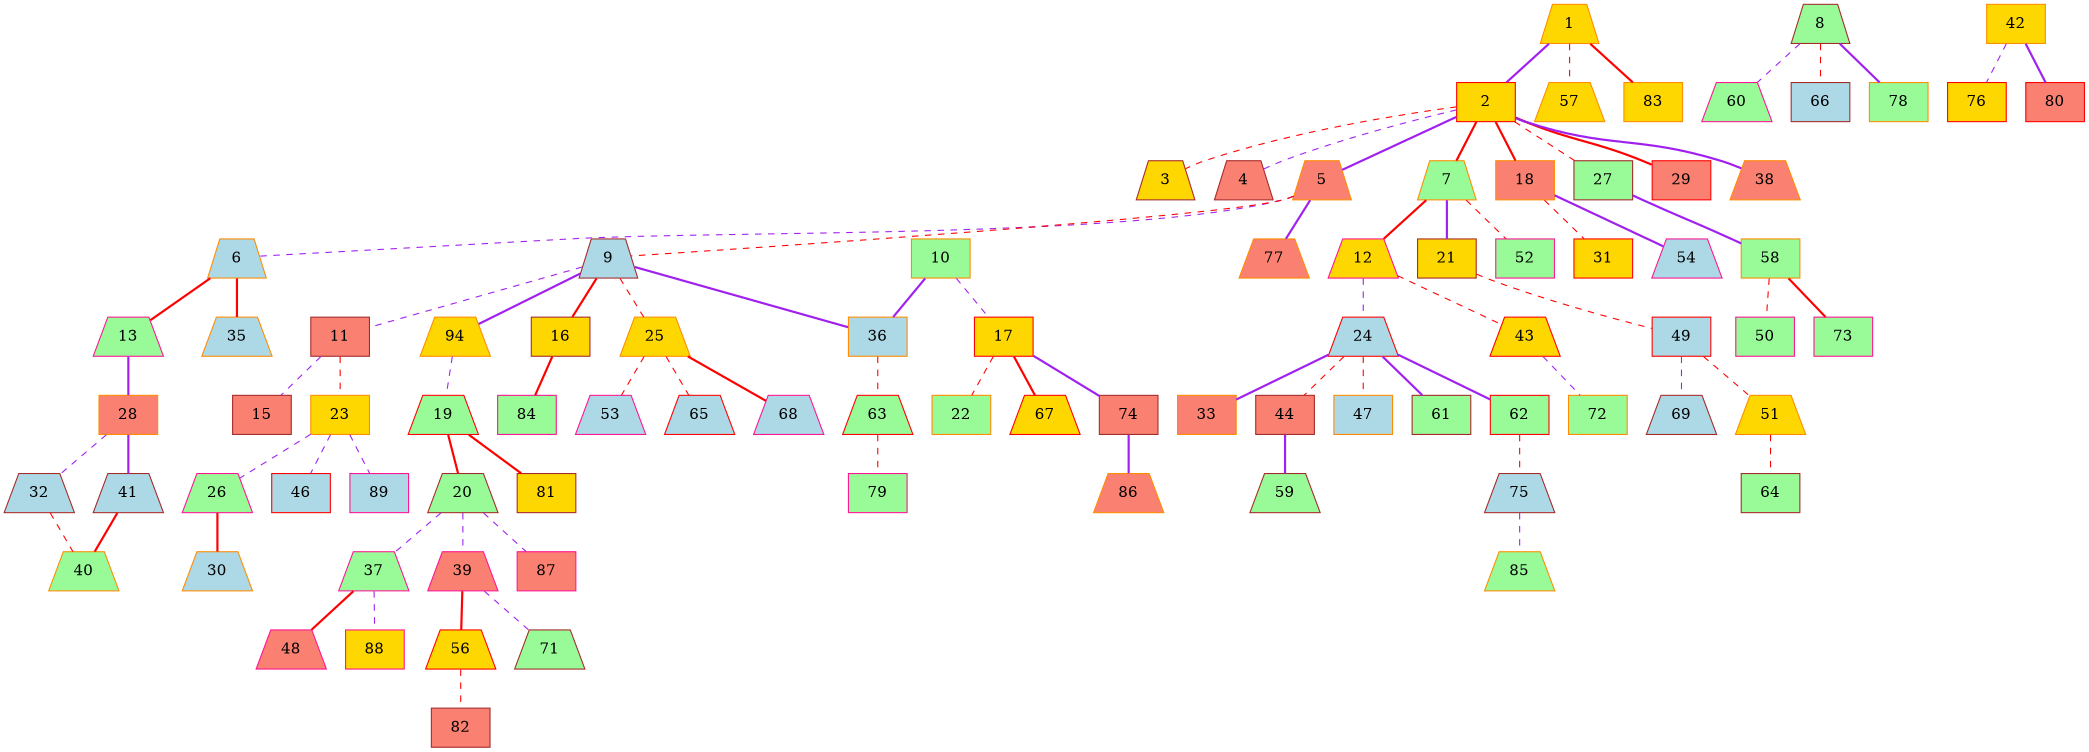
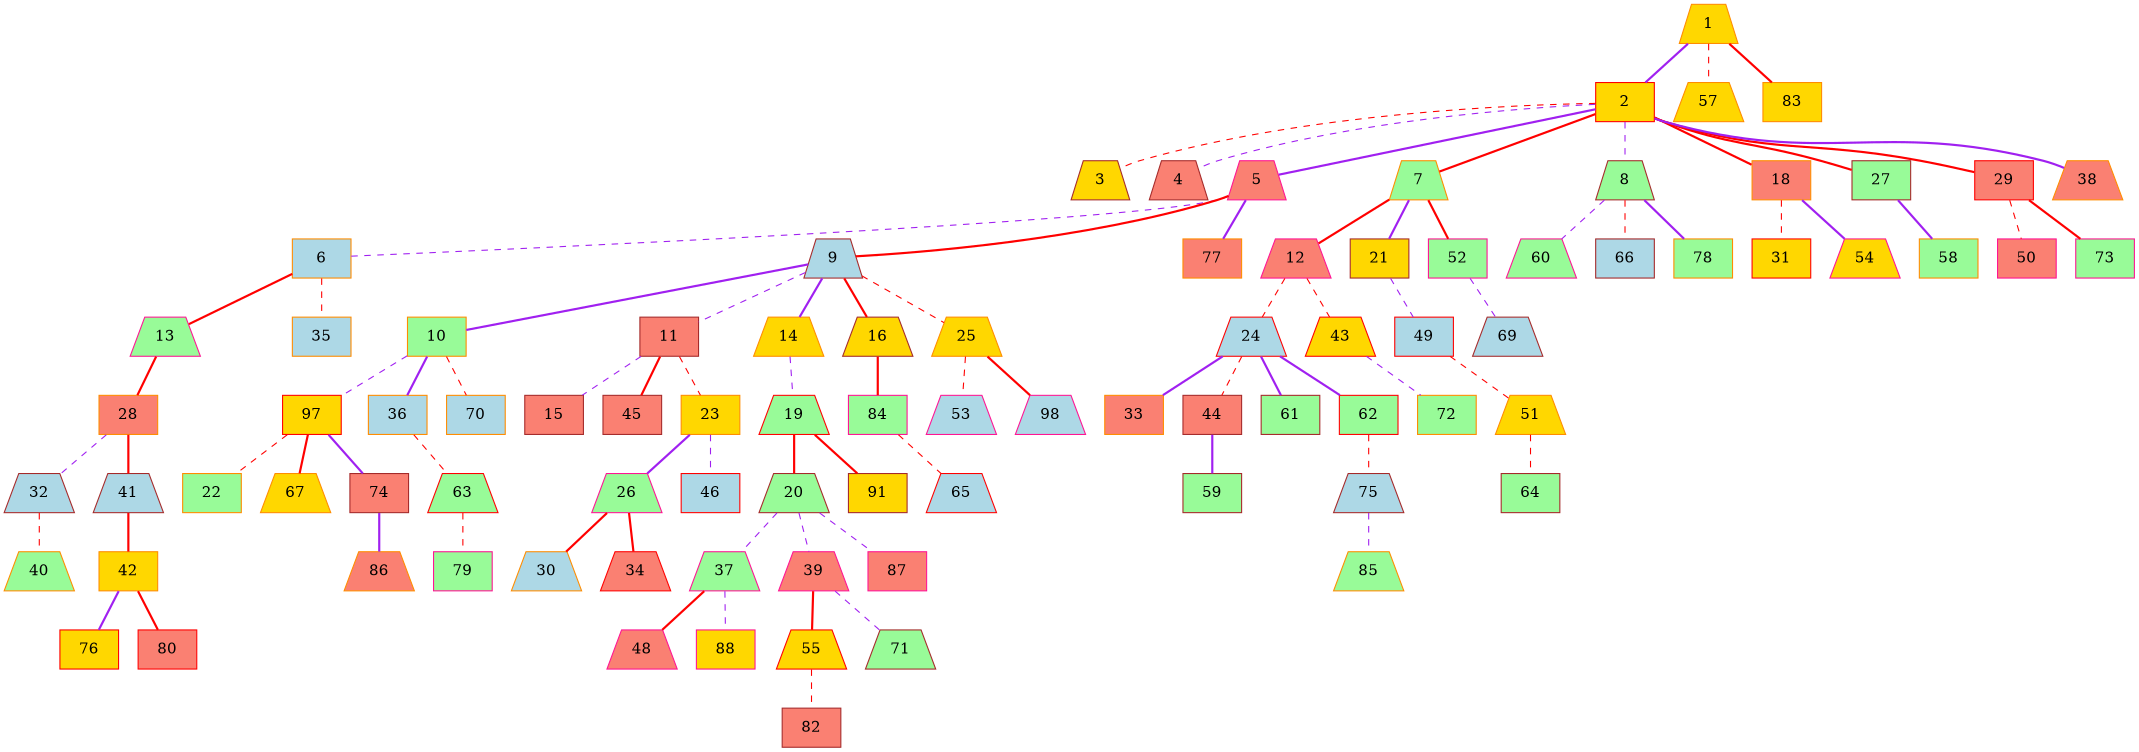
edge "42" -- "76": style dashed -> bold
edge "42" -- "80": color purple -> red
edge "2" -- "27": style dashed -> bold
edge "2" -- "8": added
node "5": color darkorange -> deeppink
edge "7" -- "52": style dashed -> bold
edge "5" -- "9": style dashed -> bold
node "6": shape trapezium -> box
node "77": shape trapezium -> box
node "12": fillcolor gold -> salmon
node "54": fillcolor lightblue -> gold
edge "9" -- "36": now "9" -- "10"
edge "6" -- "35": style bold -> dashed
edge "12" -- "24": color purple -> red
edge "58" -- "50": now "29" -- "50"
edge "58" -- "73": now "29" -- "73"
edge "21" -- "49": color red -> purple
node "35": shape trapezium -> box
node "94": label "94" -> "14"
node "16": shape box -> trapezium
node "17": label "17" -> "97"
node "50": fillcolor palegreen -> salmon
edge "13" -- "28": color purple -> red
edge "25" -- "65": now "84" -- "65"
edge "49" -- "69": now "52" -- "69"
node "70": added
node "45": added
node "68": label "68" -> "98"
node "67": color red -> darkorange
node "47": removed
edge "28" -- "41": color purple -> red
edge "23" -- "26": style dashed -> bold
node "89": removed
node "81": label "81" -> "91"
node "59": shape trapezium -> box
edge "41" -- "40": now "41" -- "42"
node "34": added
node "56": label "56" -> "55"
